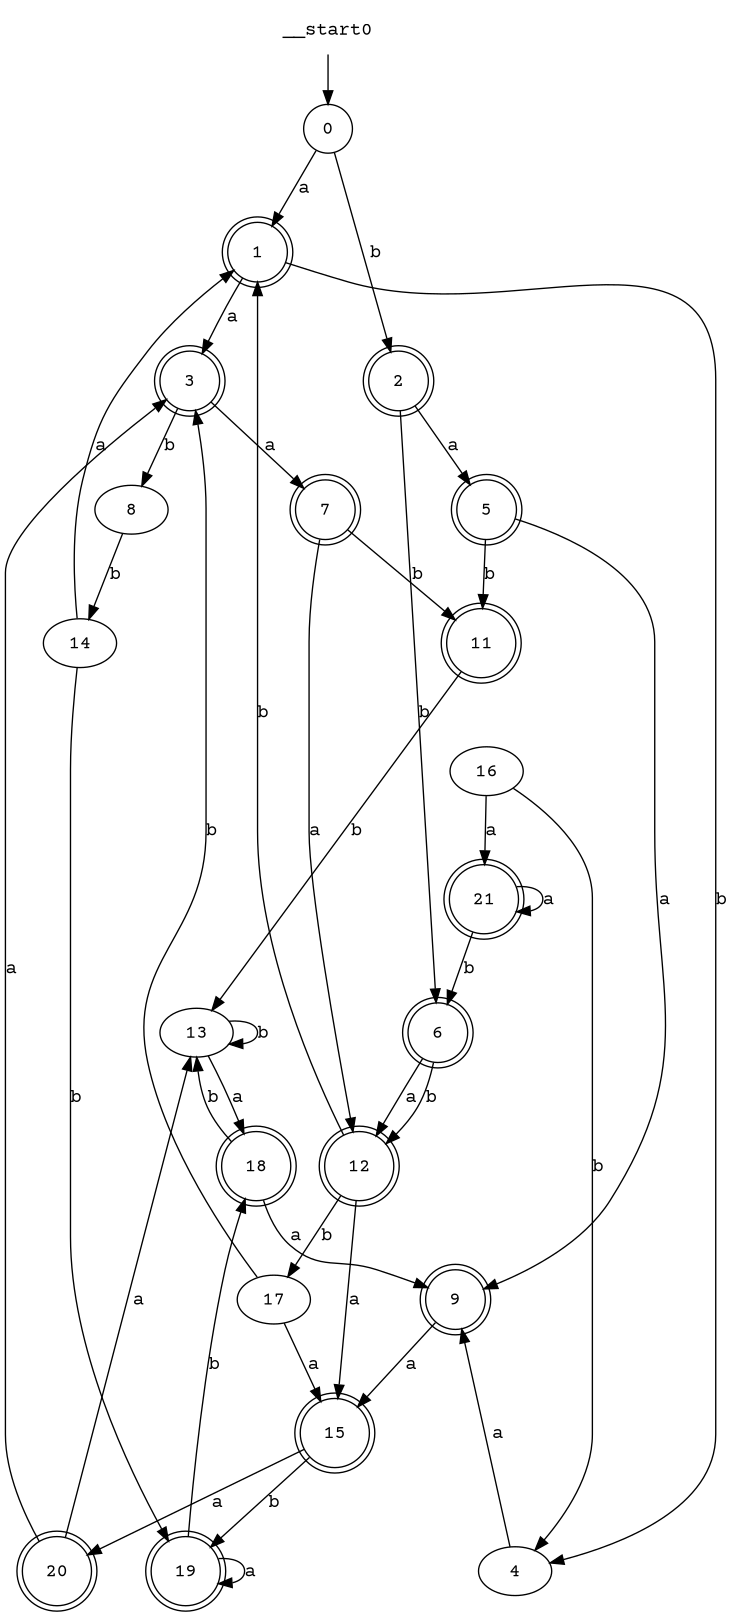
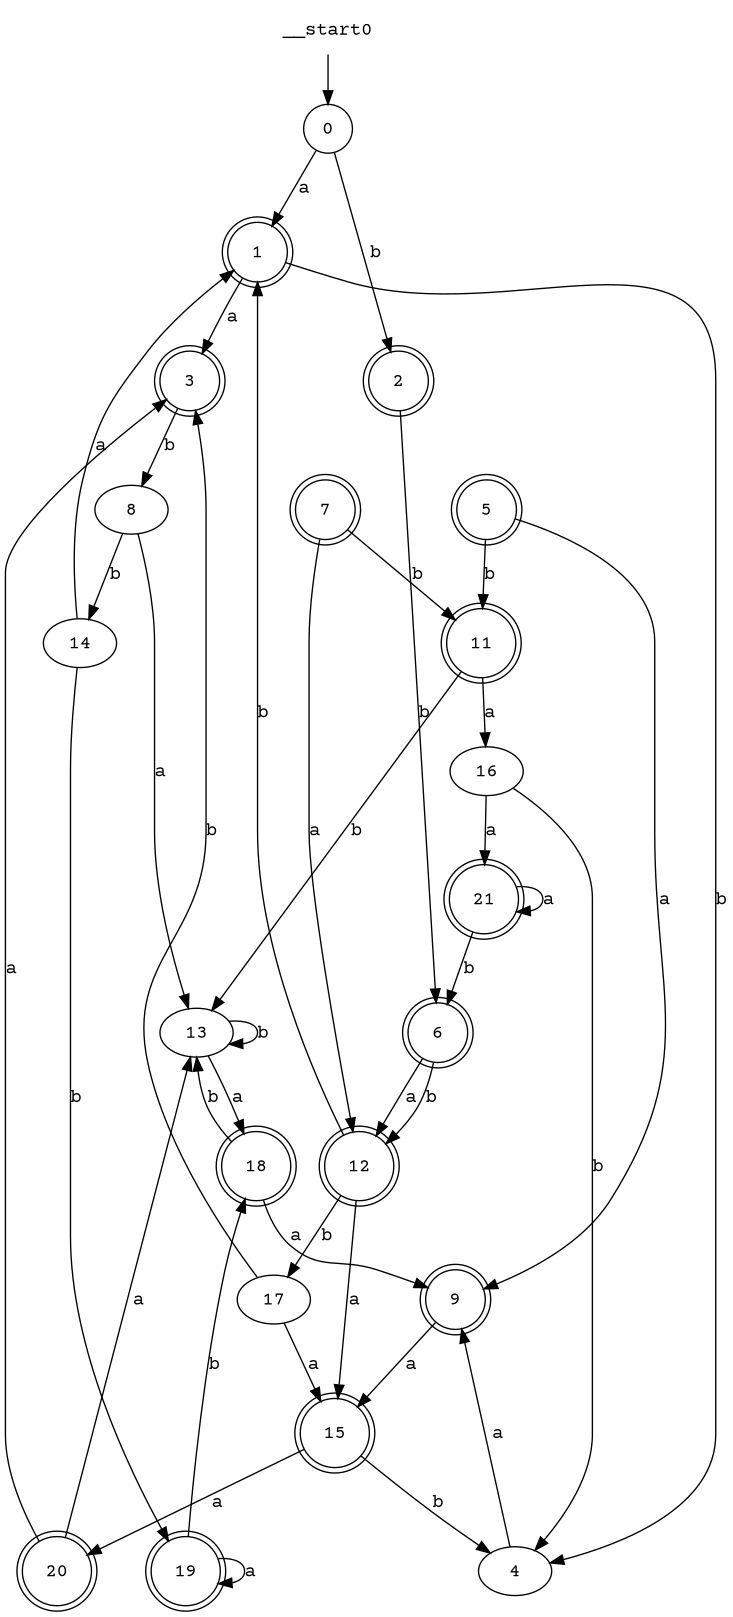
edge "3" -> "7": removed, label "a"
edge "2" -> "5": removed, label "a"
edge "11" -> "16": added, label "a"
edge "8" -> "13": added, label "a"
edge "15" -> "19": now "15" -> "4"
